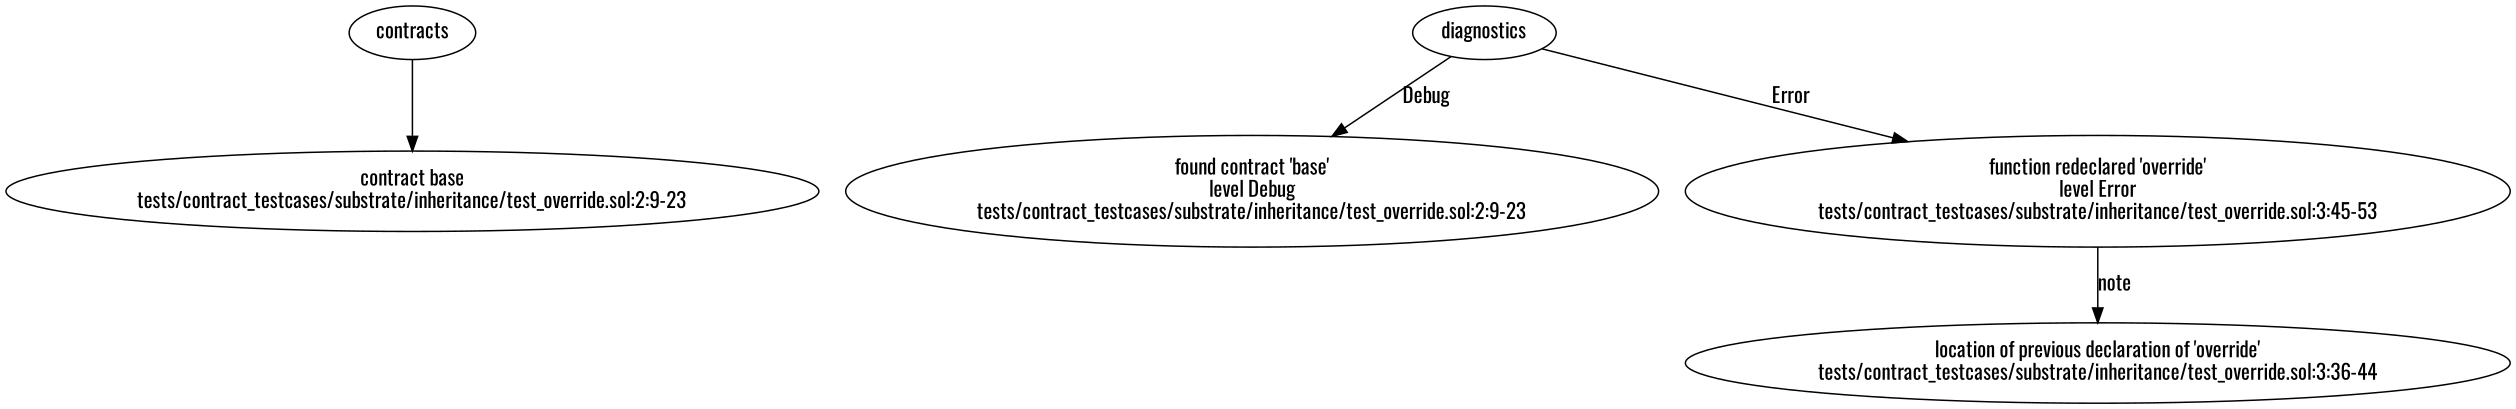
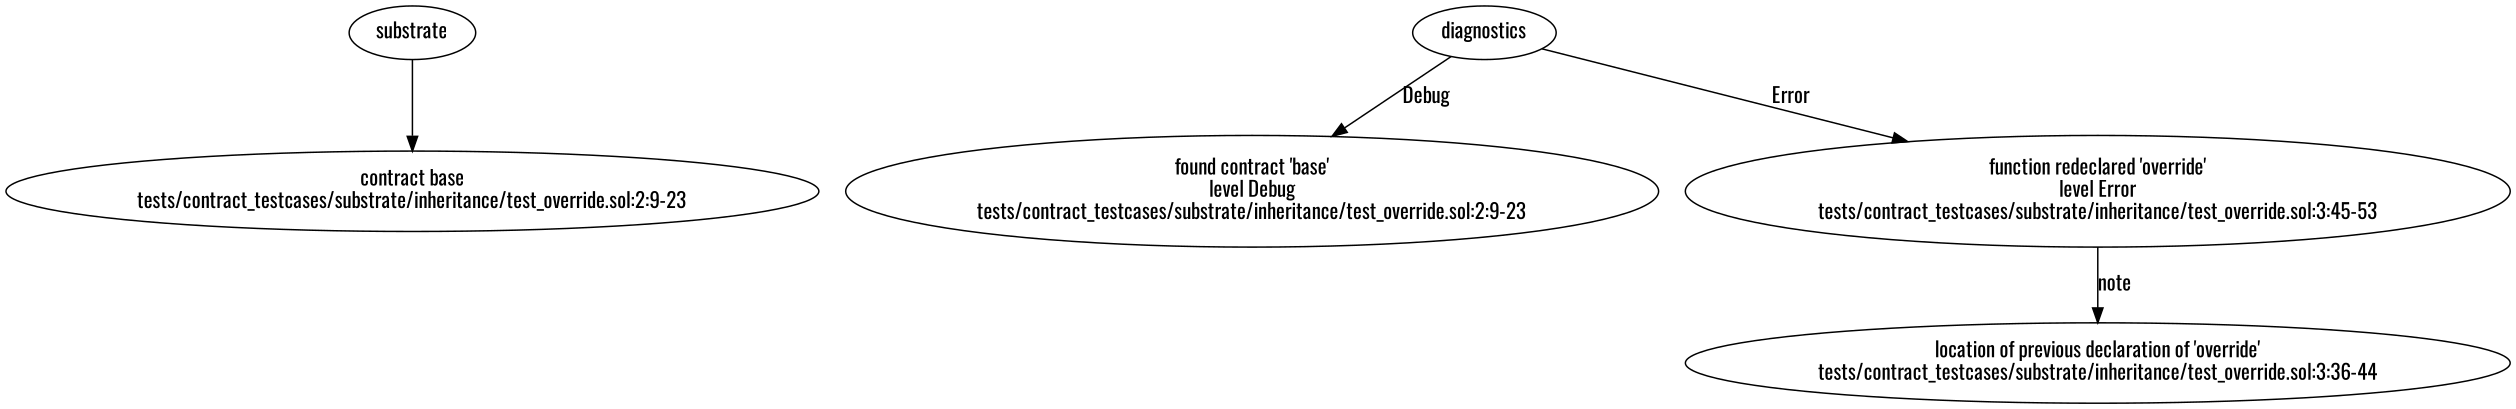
node "contracts": label "contracts" -> "substrate"
